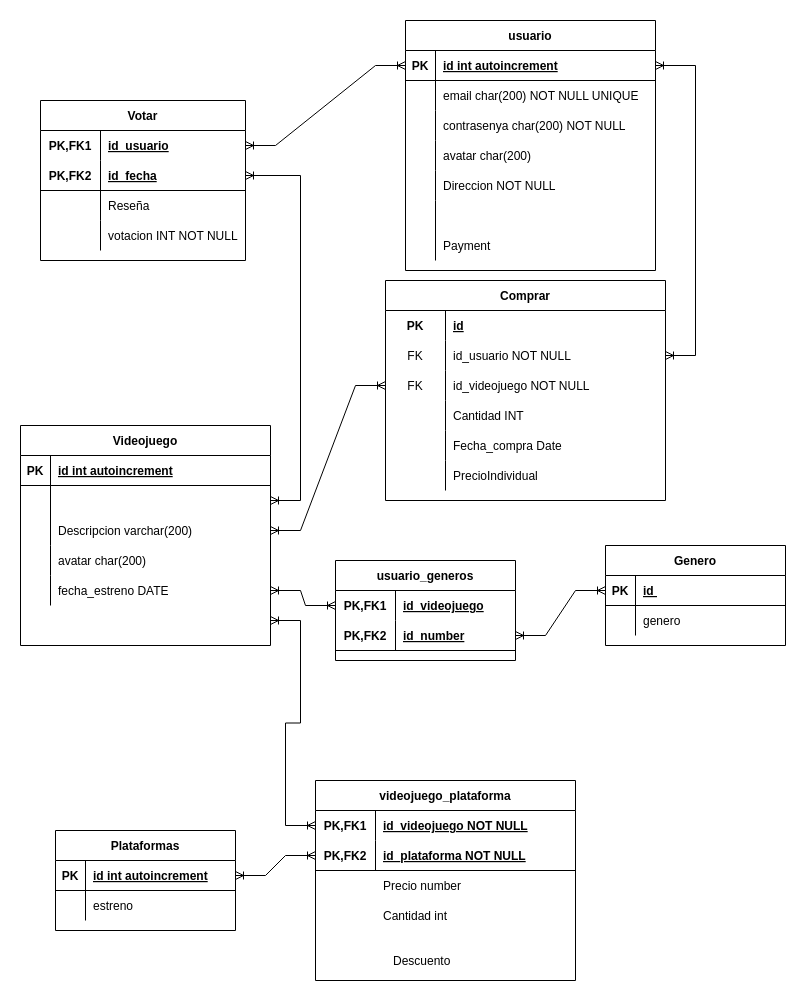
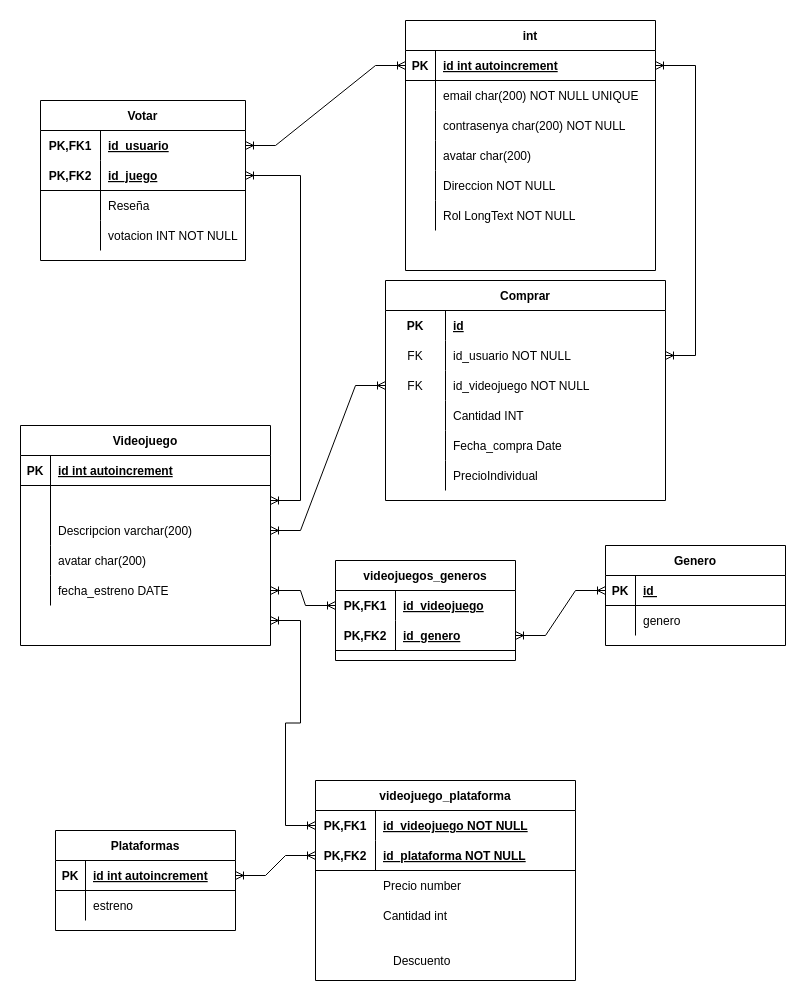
node "usuario": label "usuario" -> "int"
node "id_fecha": label "id_fecha" -> "id_juego"
node "Rol LongText NOT NULL": added
node "Payment": removed
node "usuario_generos": label "usuario_generos" -> "videojuegos_generos"
node "id_number": label "id_number" -> "id_genero"
